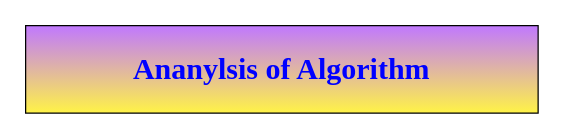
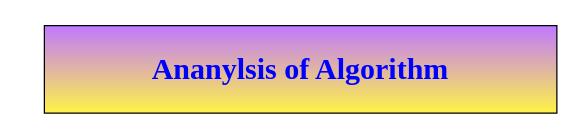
node "Ananylsis of Algorithm": moved (282, 69) -> (301, 69)
